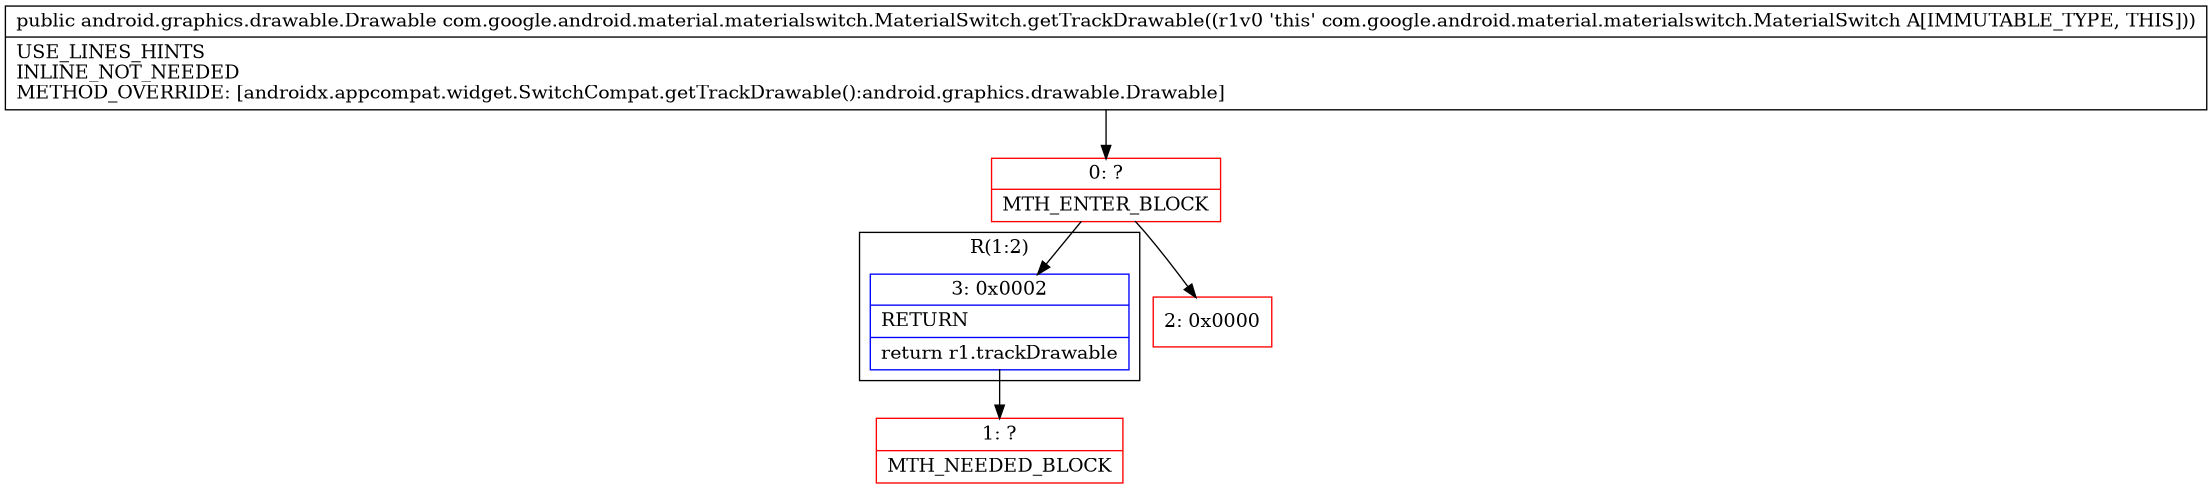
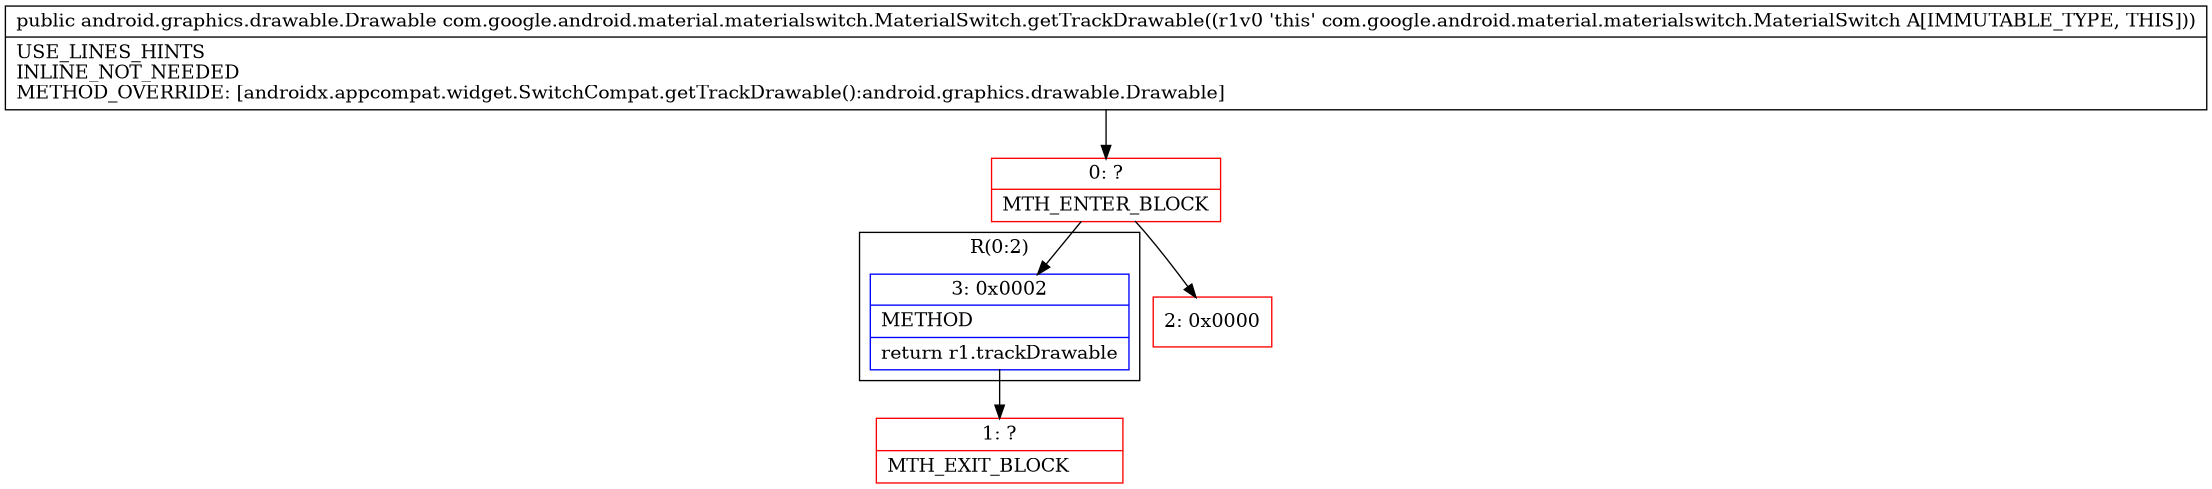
cluster "R(1:2)": label "R(1:2)" -> "R(0:2)"
node "3: 0x0002": text "RETURN" -> "METHOD"
node "1: ?": text "MTH_NEEDED_BLOCK" -> "MTH_EXIT_BLOCK"
